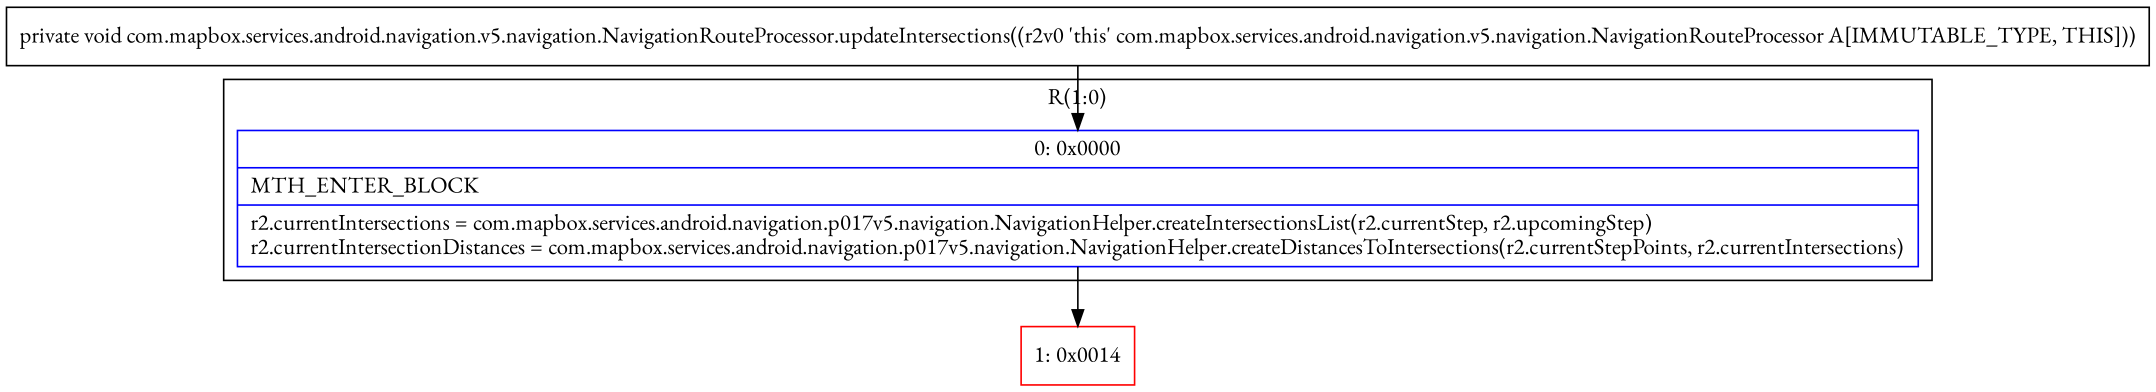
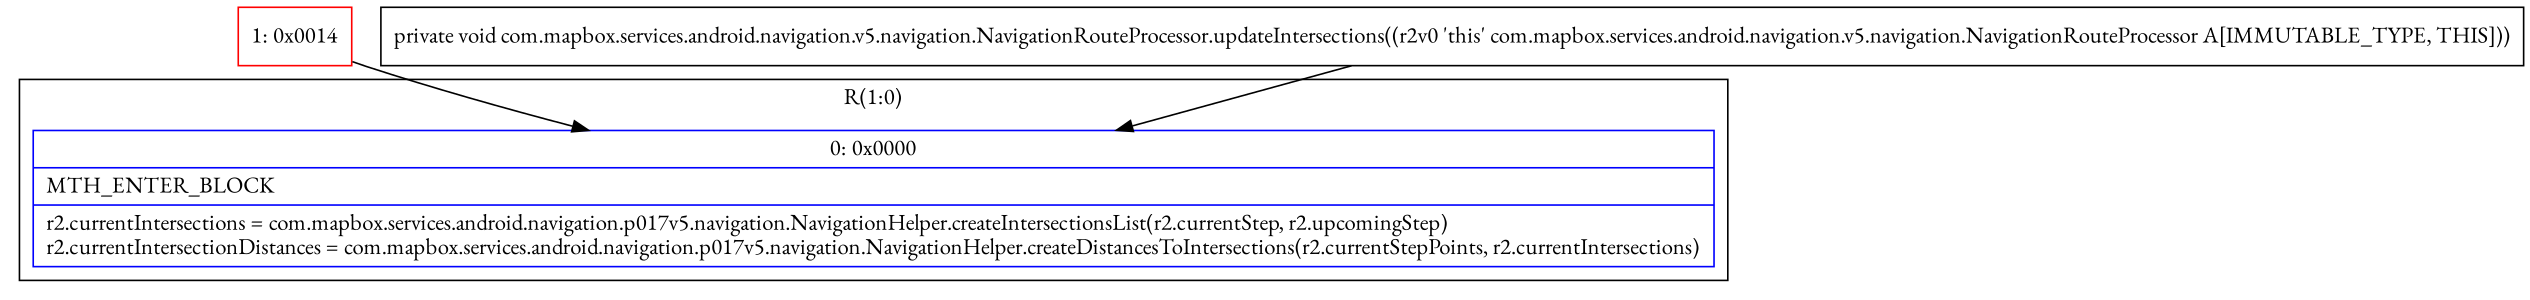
edge "0: 0x0000" -> "1: 0x0014": reversed
